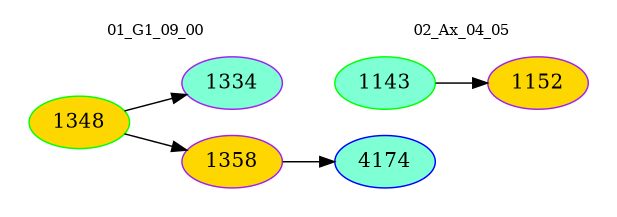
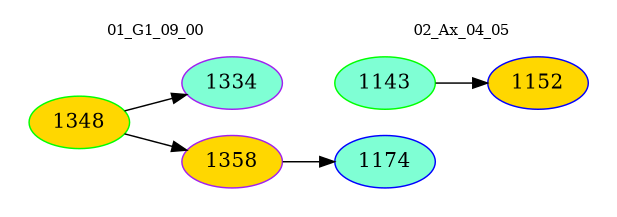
node "1152": color purple -> blue
node "4174": label "4174" -> "1174"
